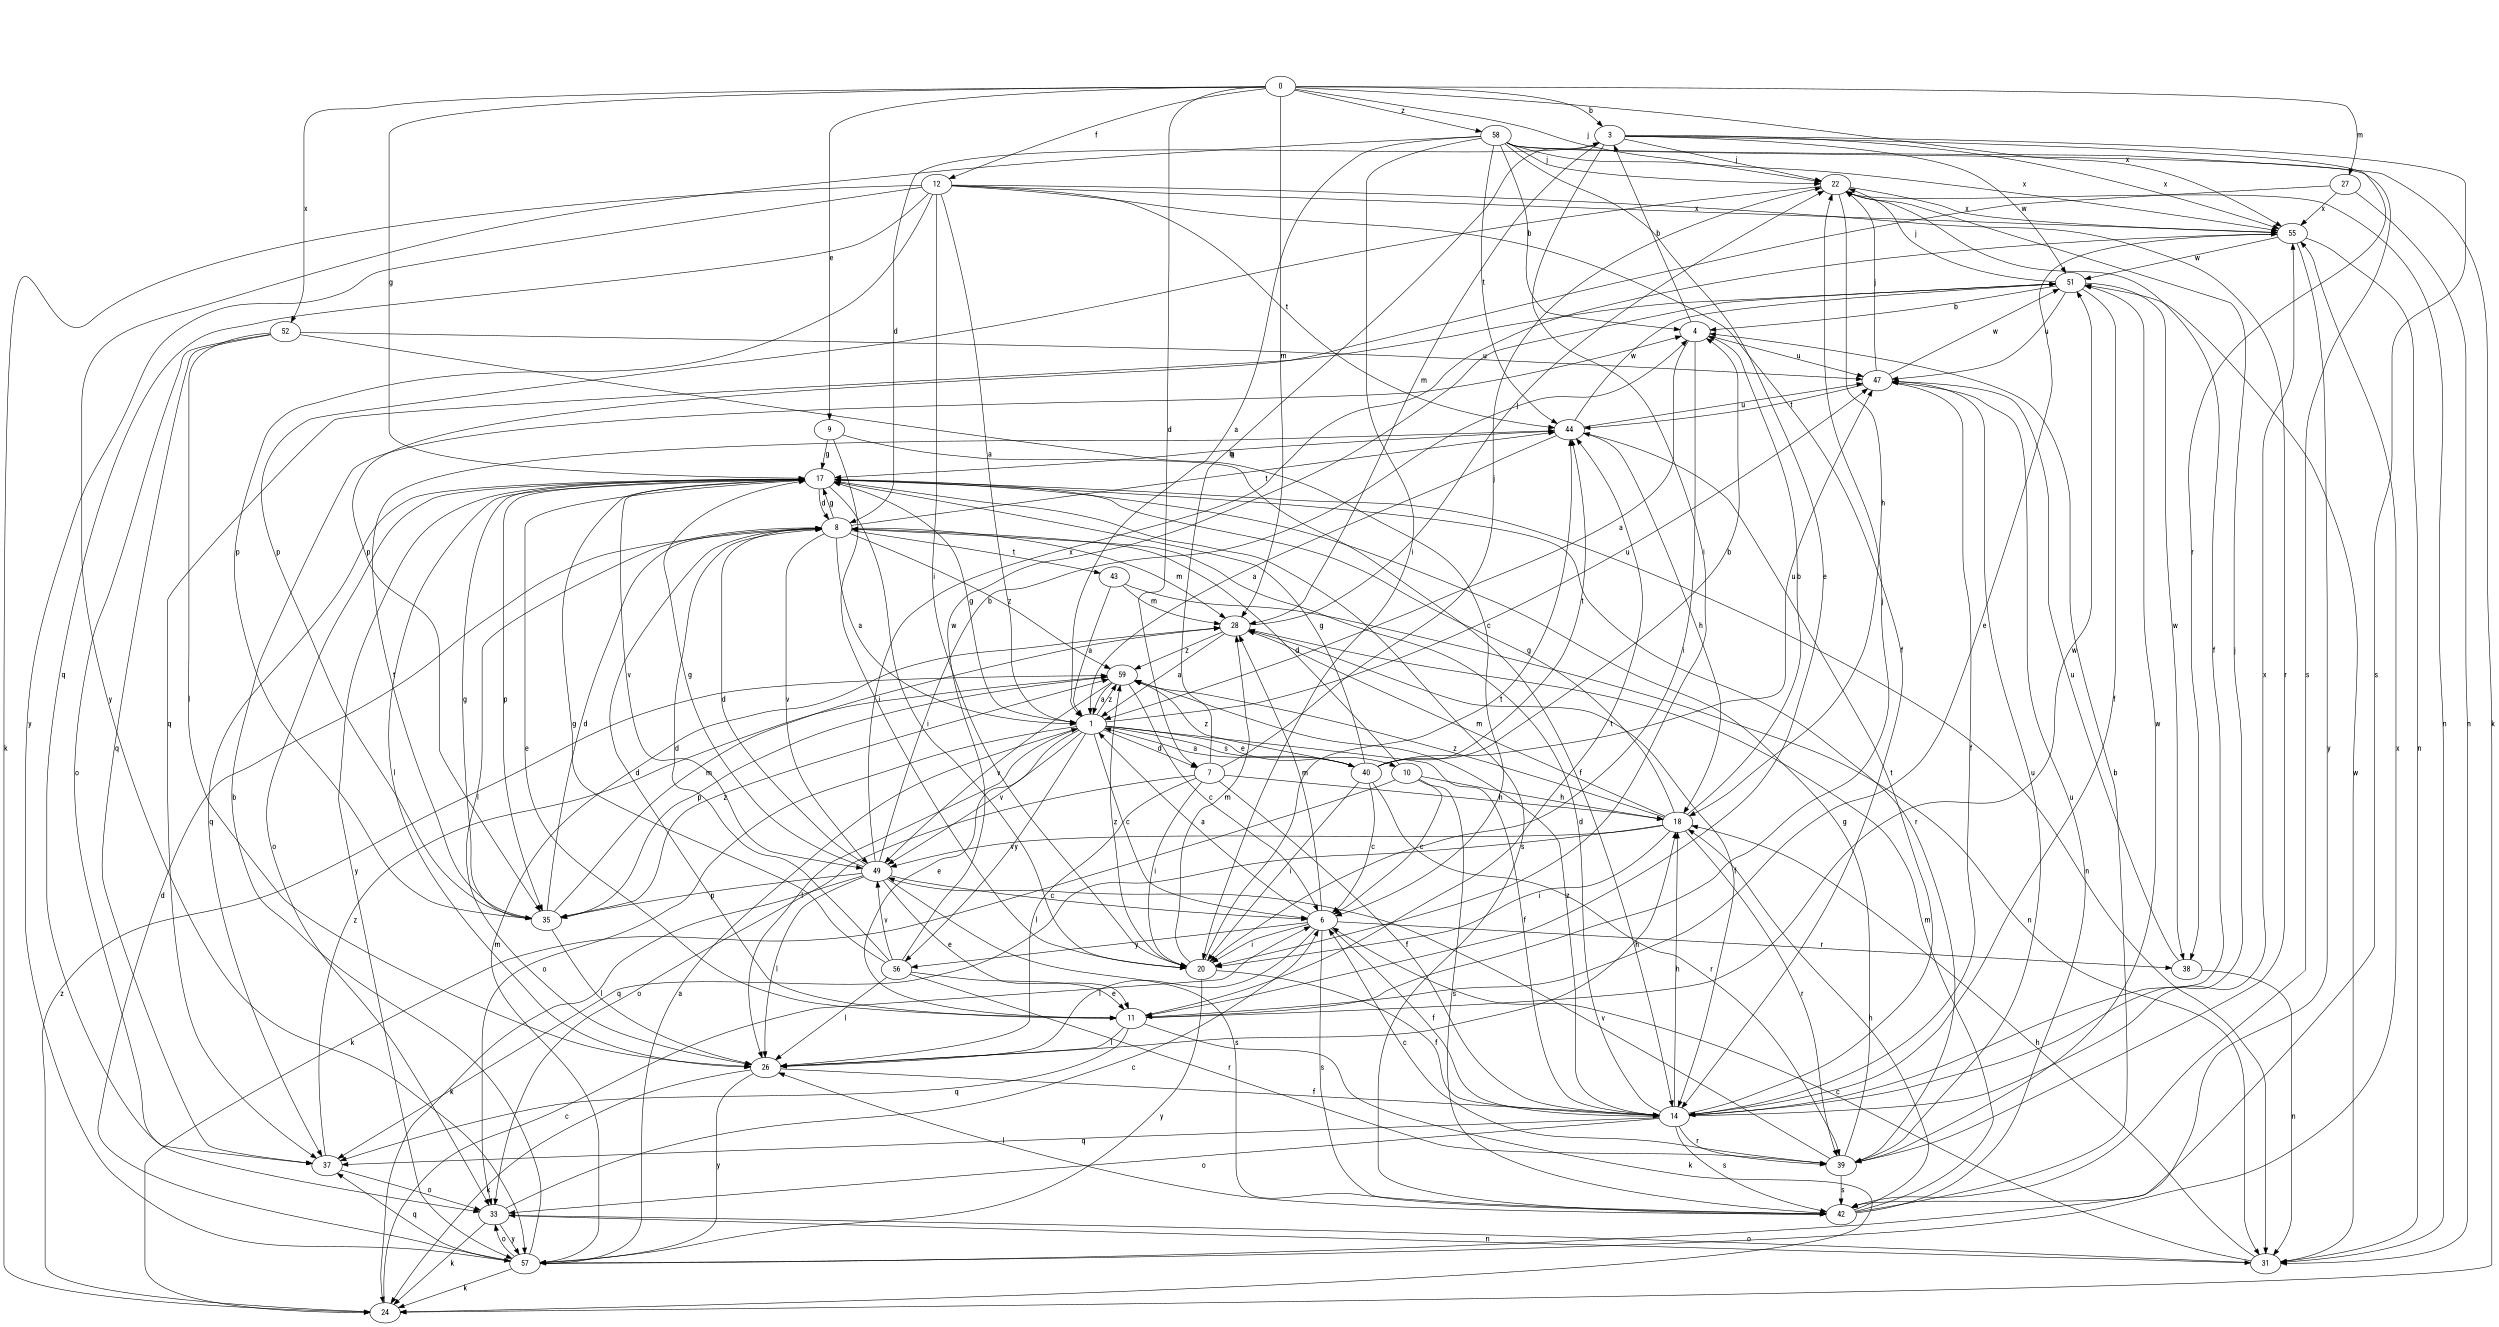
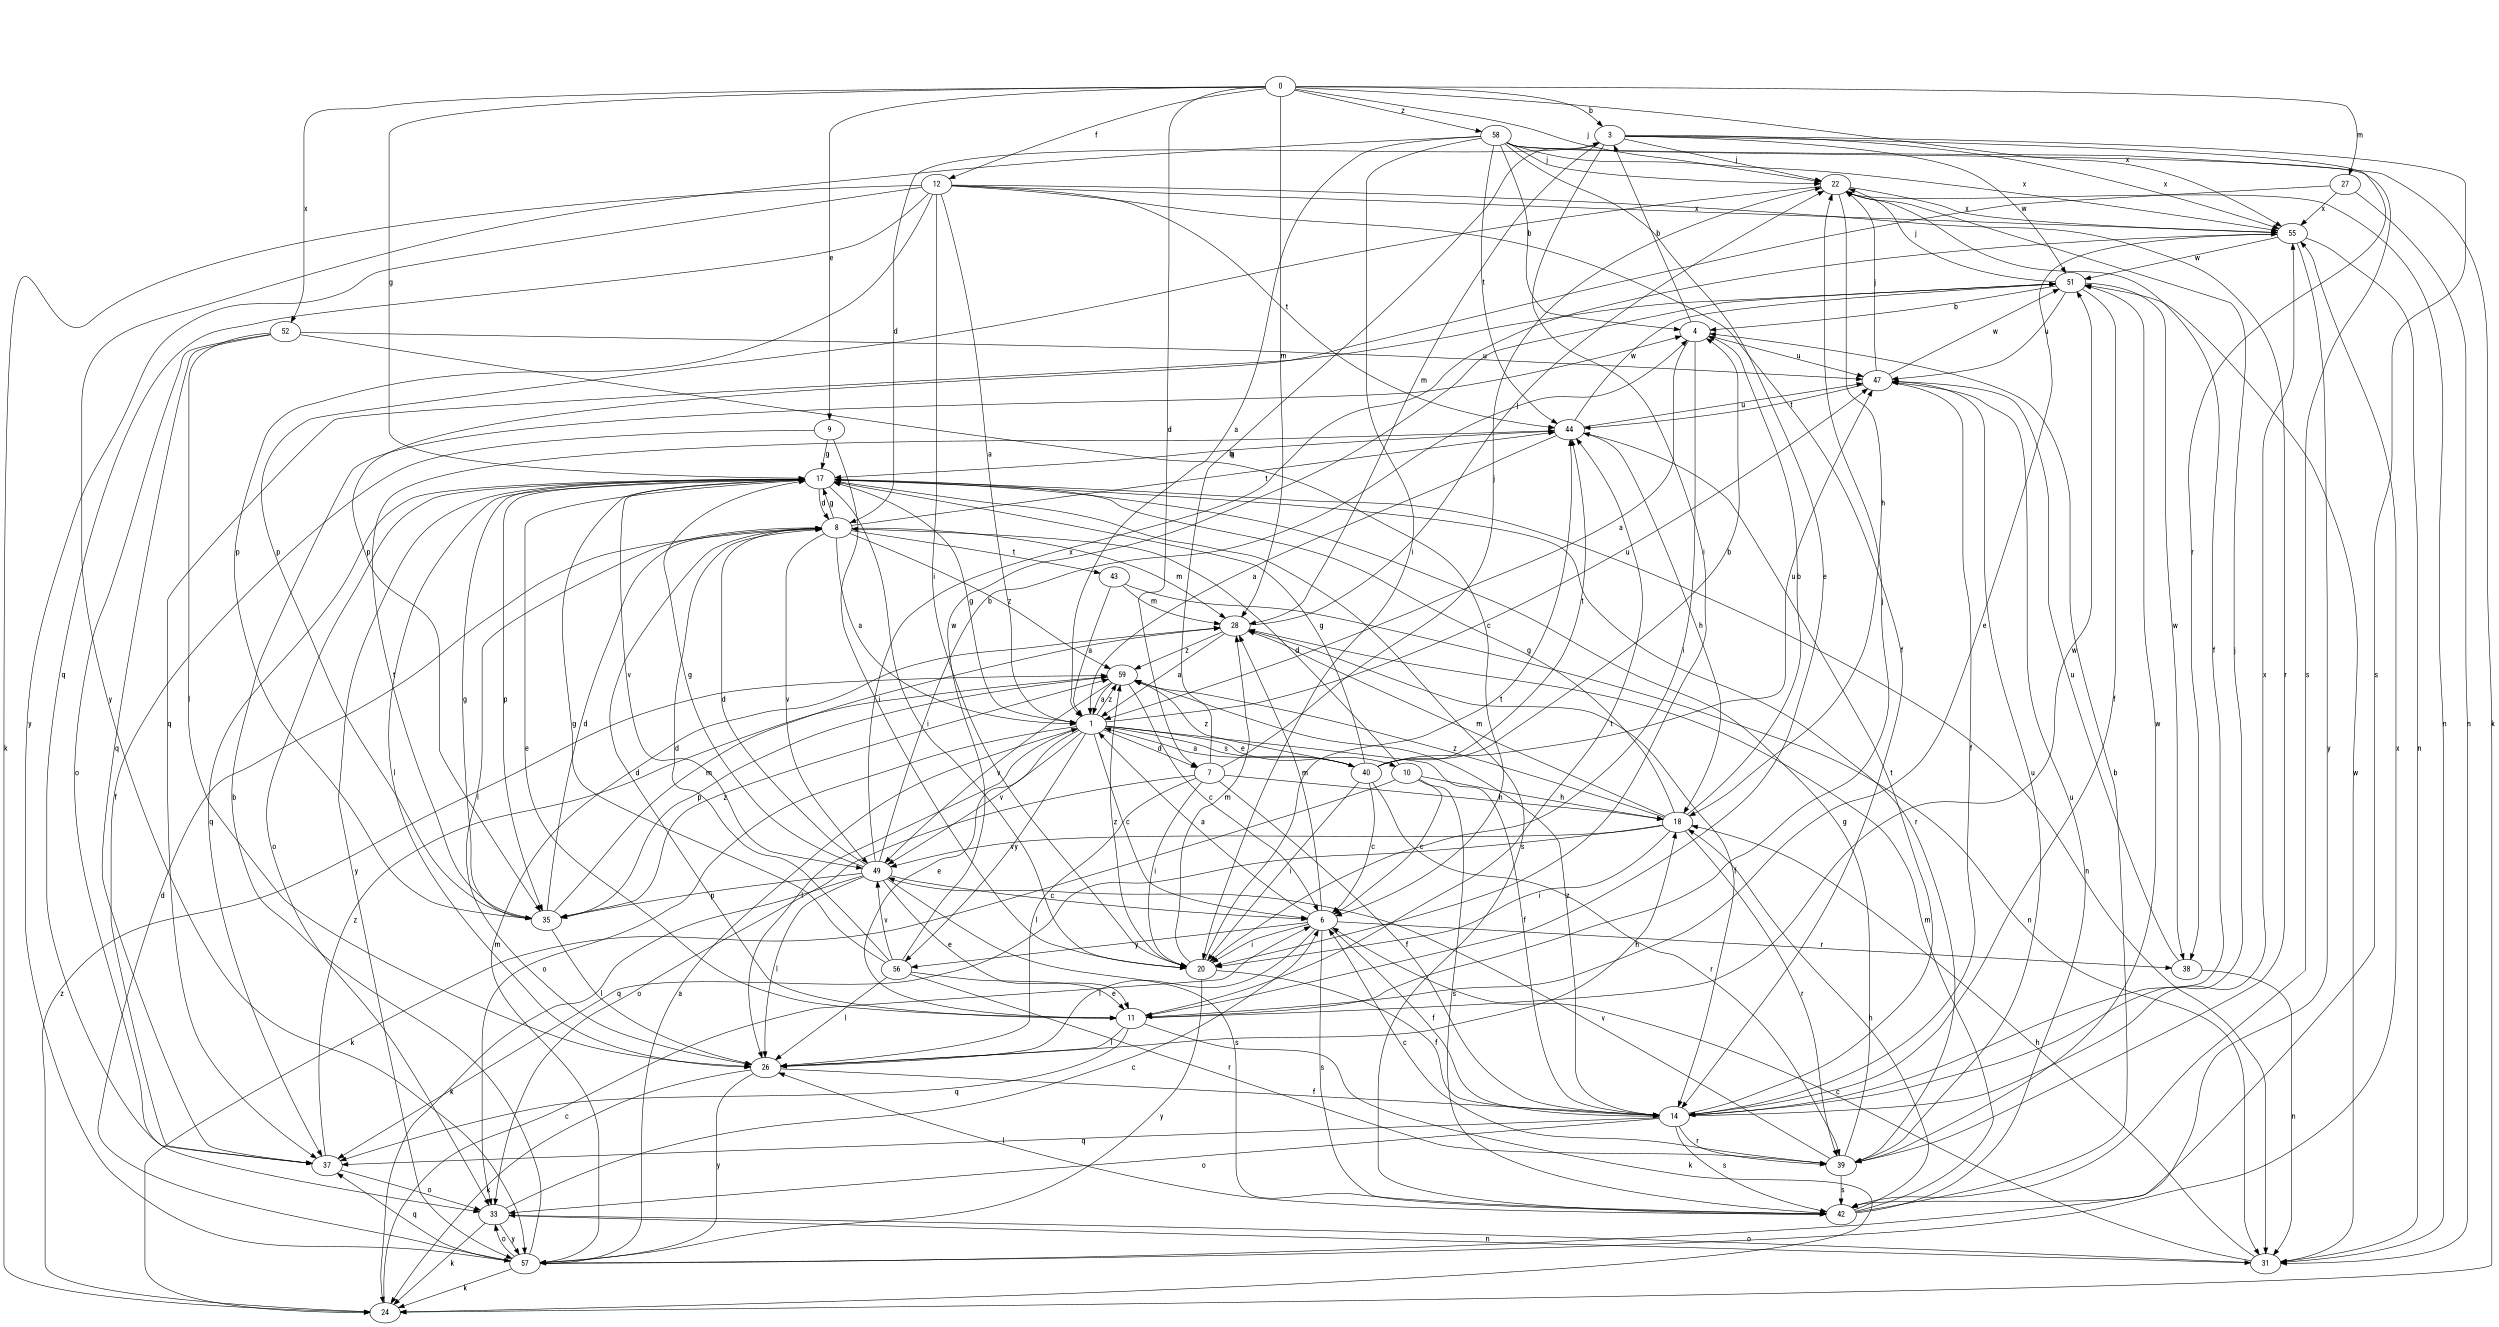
edge "9" -> "14": now "9" -> "37"
edge "14" -> "8": removed, label "d"
edge "14" -> "18": removed, label "h"
